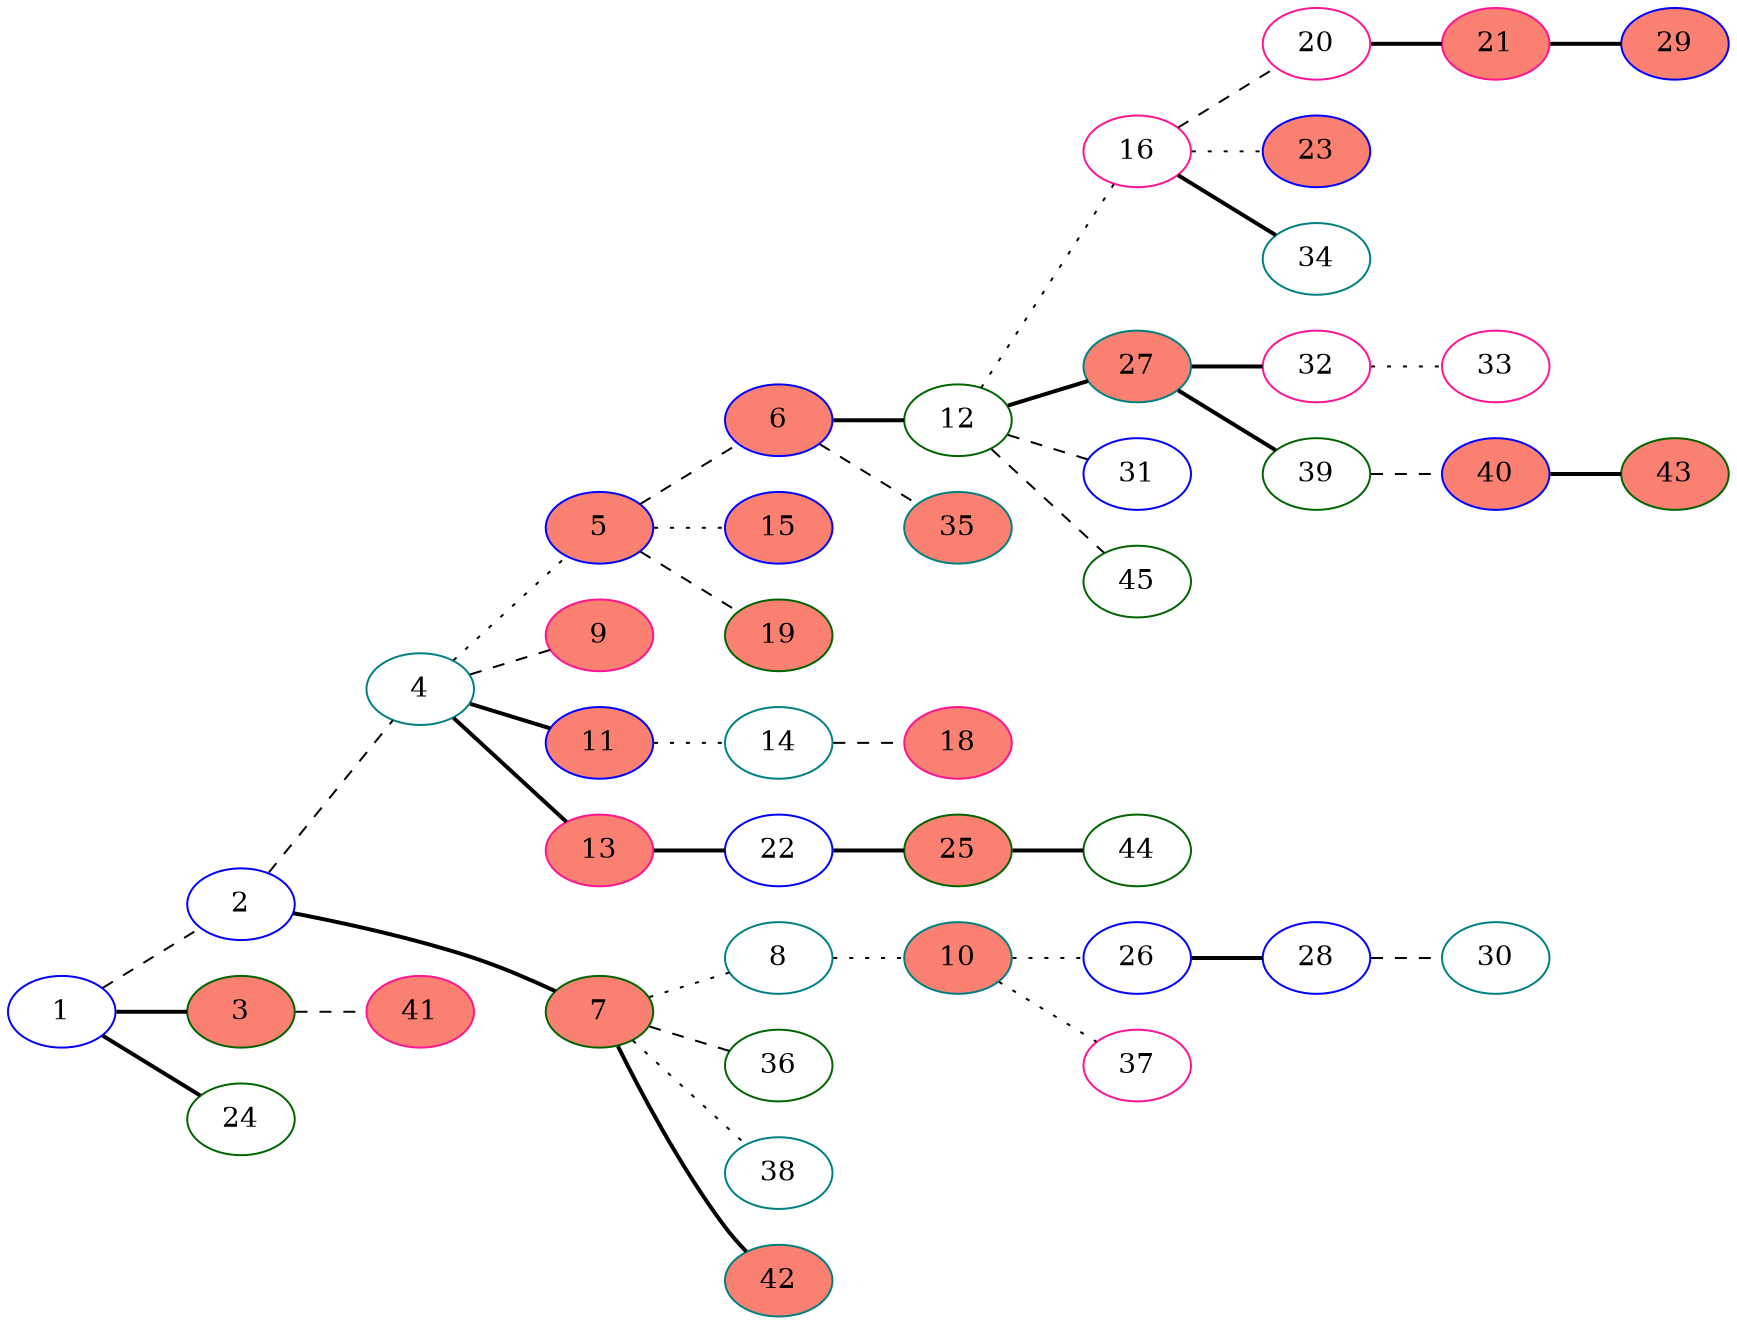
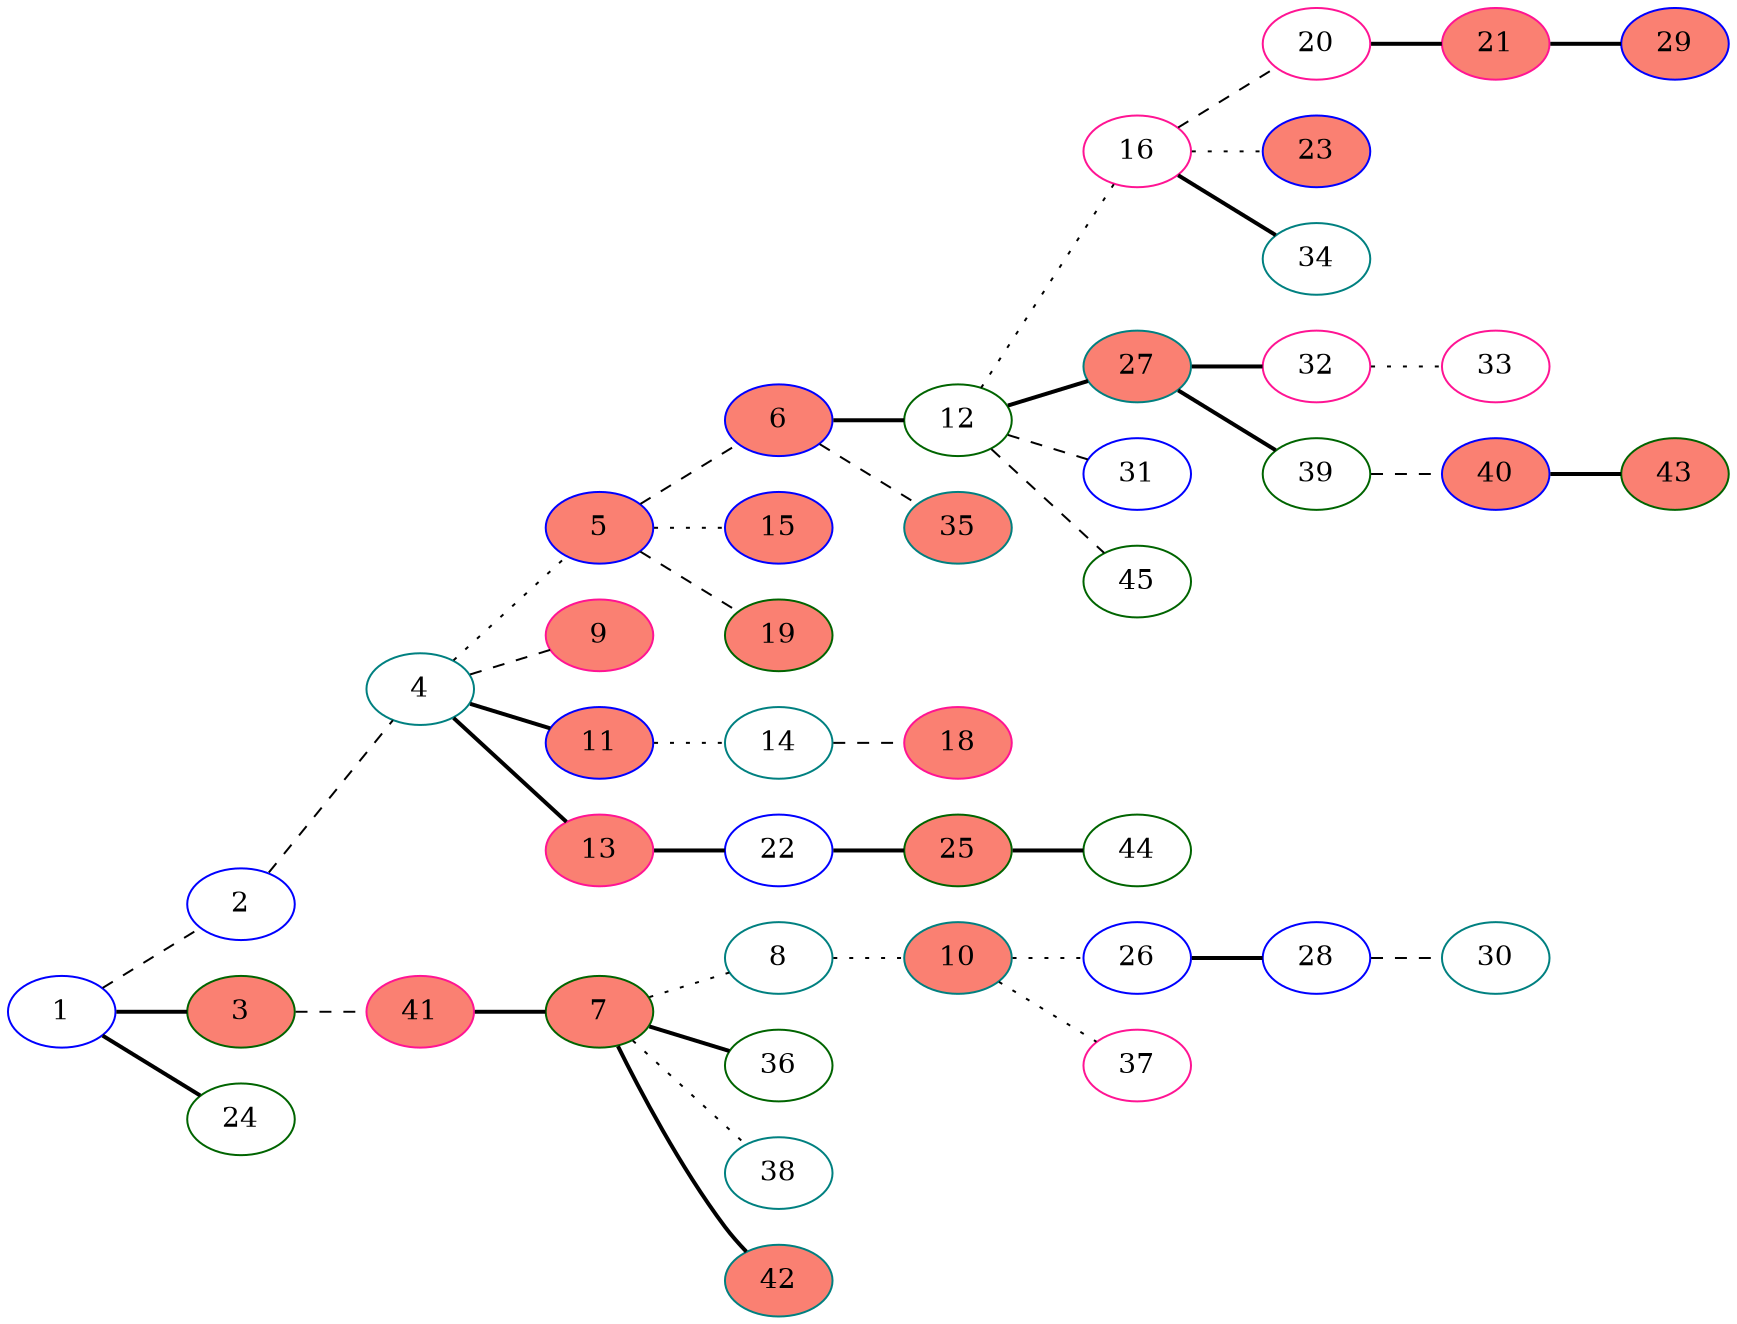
edge "2" -- "7": now "41" -- "7"
edge "7" -- "36": style dashed -> bold
